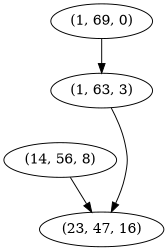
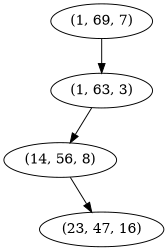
node "(1, 69, 0)": label "(1, 69, 0)" -> "(1, 69, 7)"
edge "(1, 63, 3)" -> "(23, 47, 16)": now "(1, 63, 3)" -> "(14, 56, 8)"
